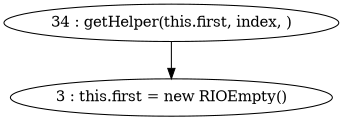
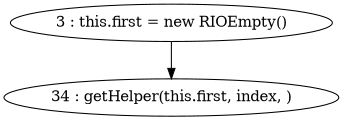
edge "34 : getHelper(this.first, index, )" -> "3 : this.first = new RIOEmpty()": reversed
